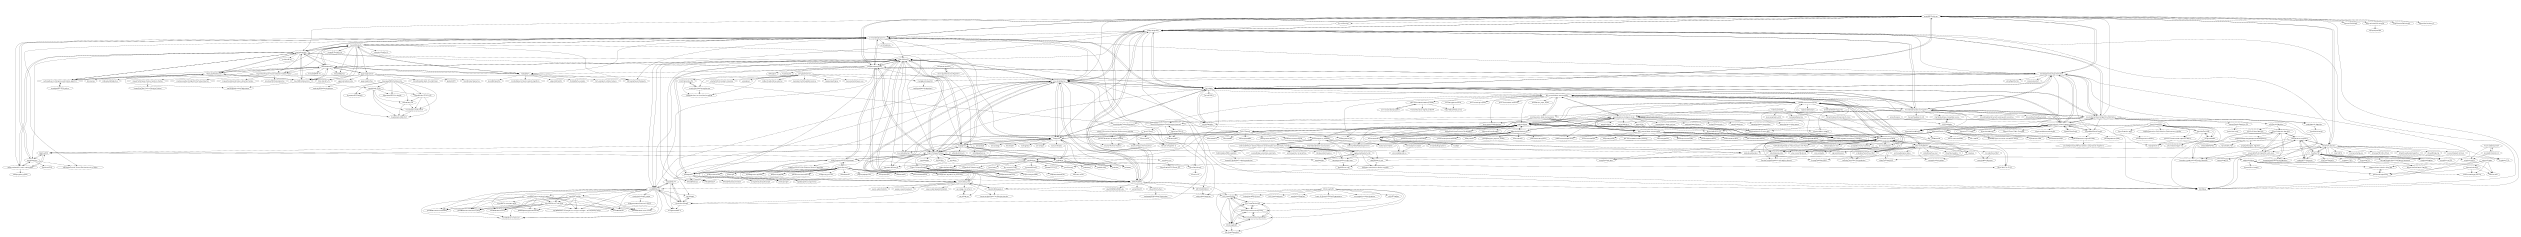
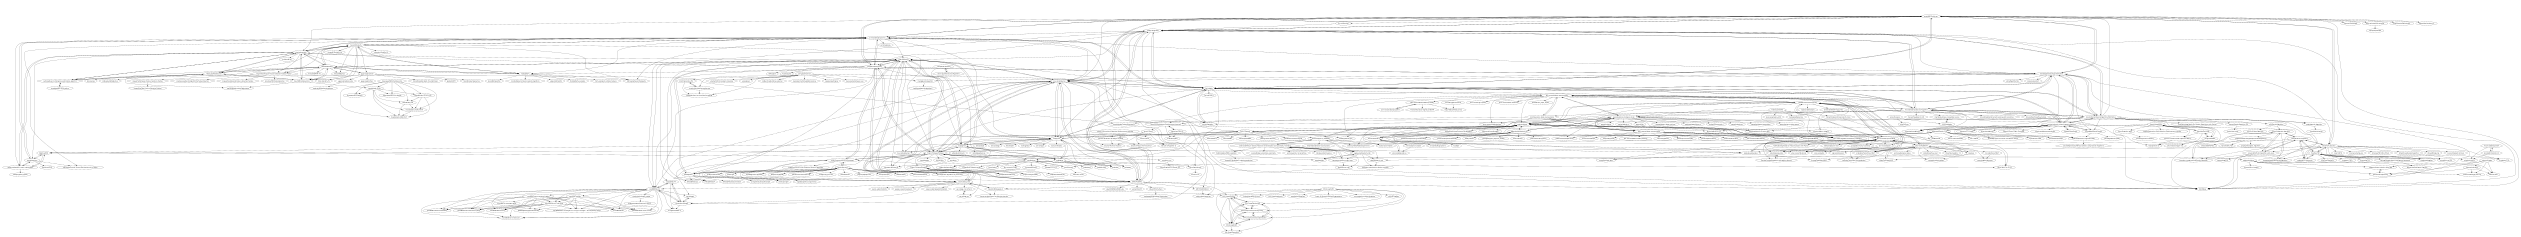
node "blaa/PyGene": added
node "PacktPublishing/Hands-On-Genetic-Algorithms-with-Python": added
